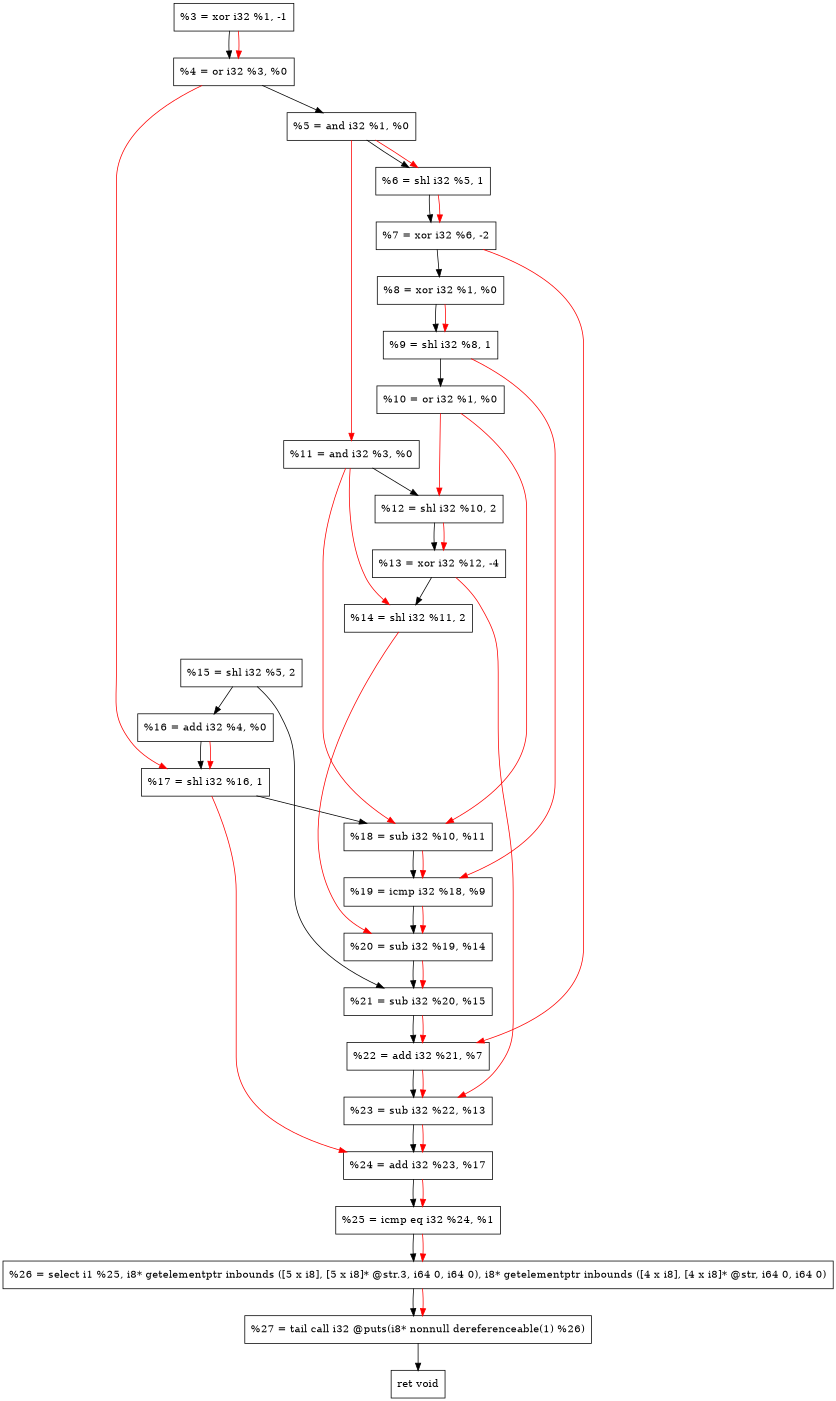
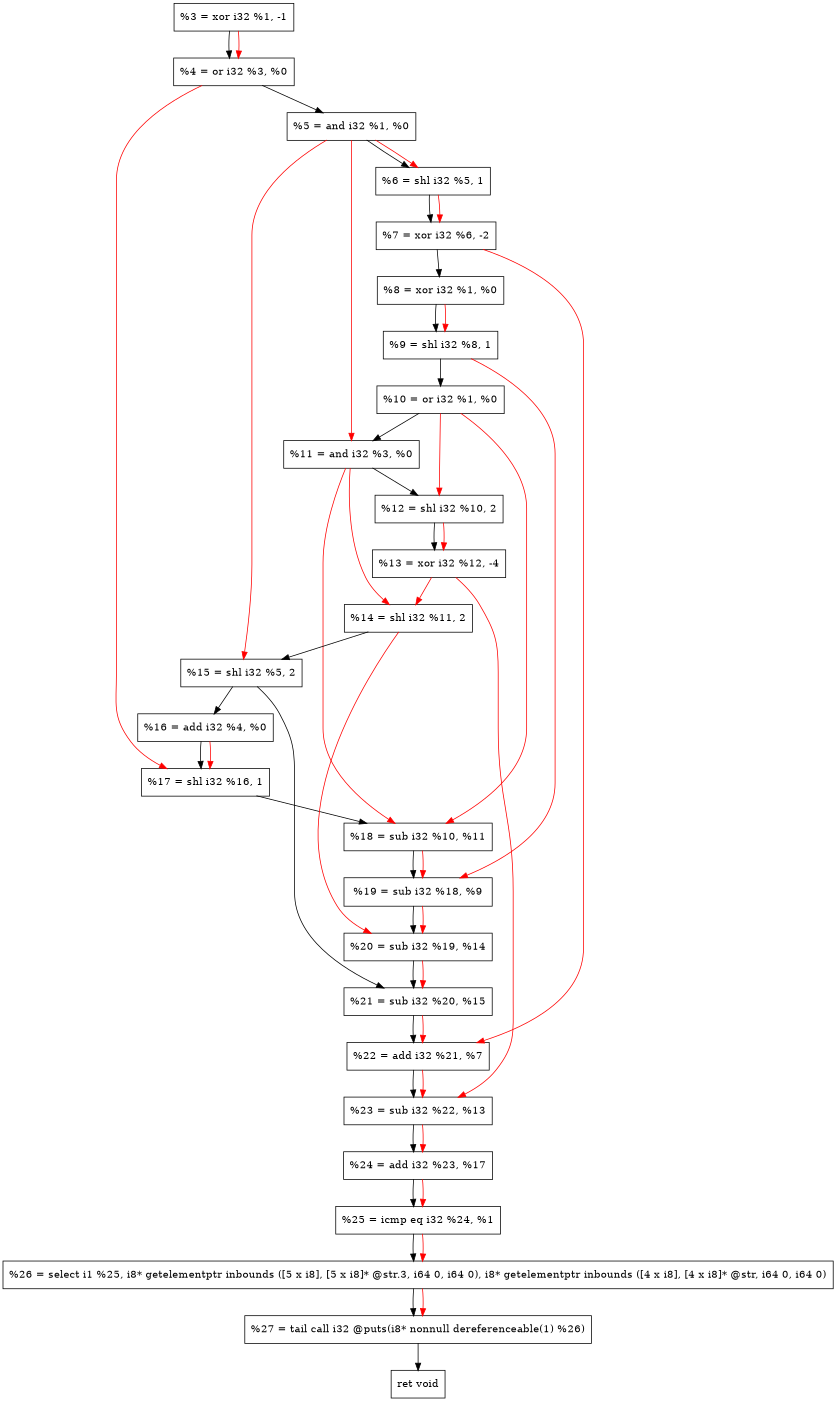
edge "%5 = and i32 %1, %0" -> "%15 = shl i32 %5, 2": added
edge "%10 = or i32 %1, %0" -> "%11 = and i32 %3, %0": added
edge "%13 = xor i32 %12, -4" -> "%14 = shl i32 %11, 2": color black -> red
edge "%14 = shl i32 %11, 2" -> "%15 = shl i32 %5, 2": added
node "%19 = icmp i32 %18, %9": label "%19 = icmp i32 %18, %9" -> "%19 = sub i32 %18, %9"
edge "%17 = shl i32 %16, 1" -> "%24 = add i32 %23, %17": removed
